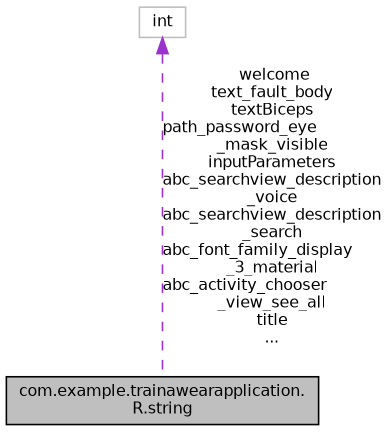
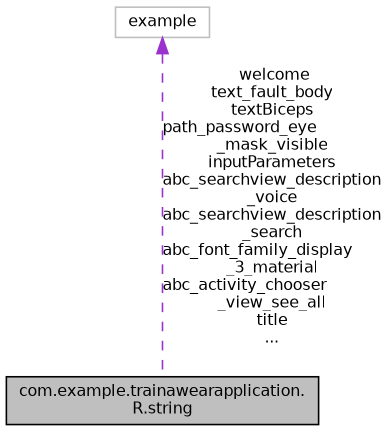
node "int": label "int" -> "example"
